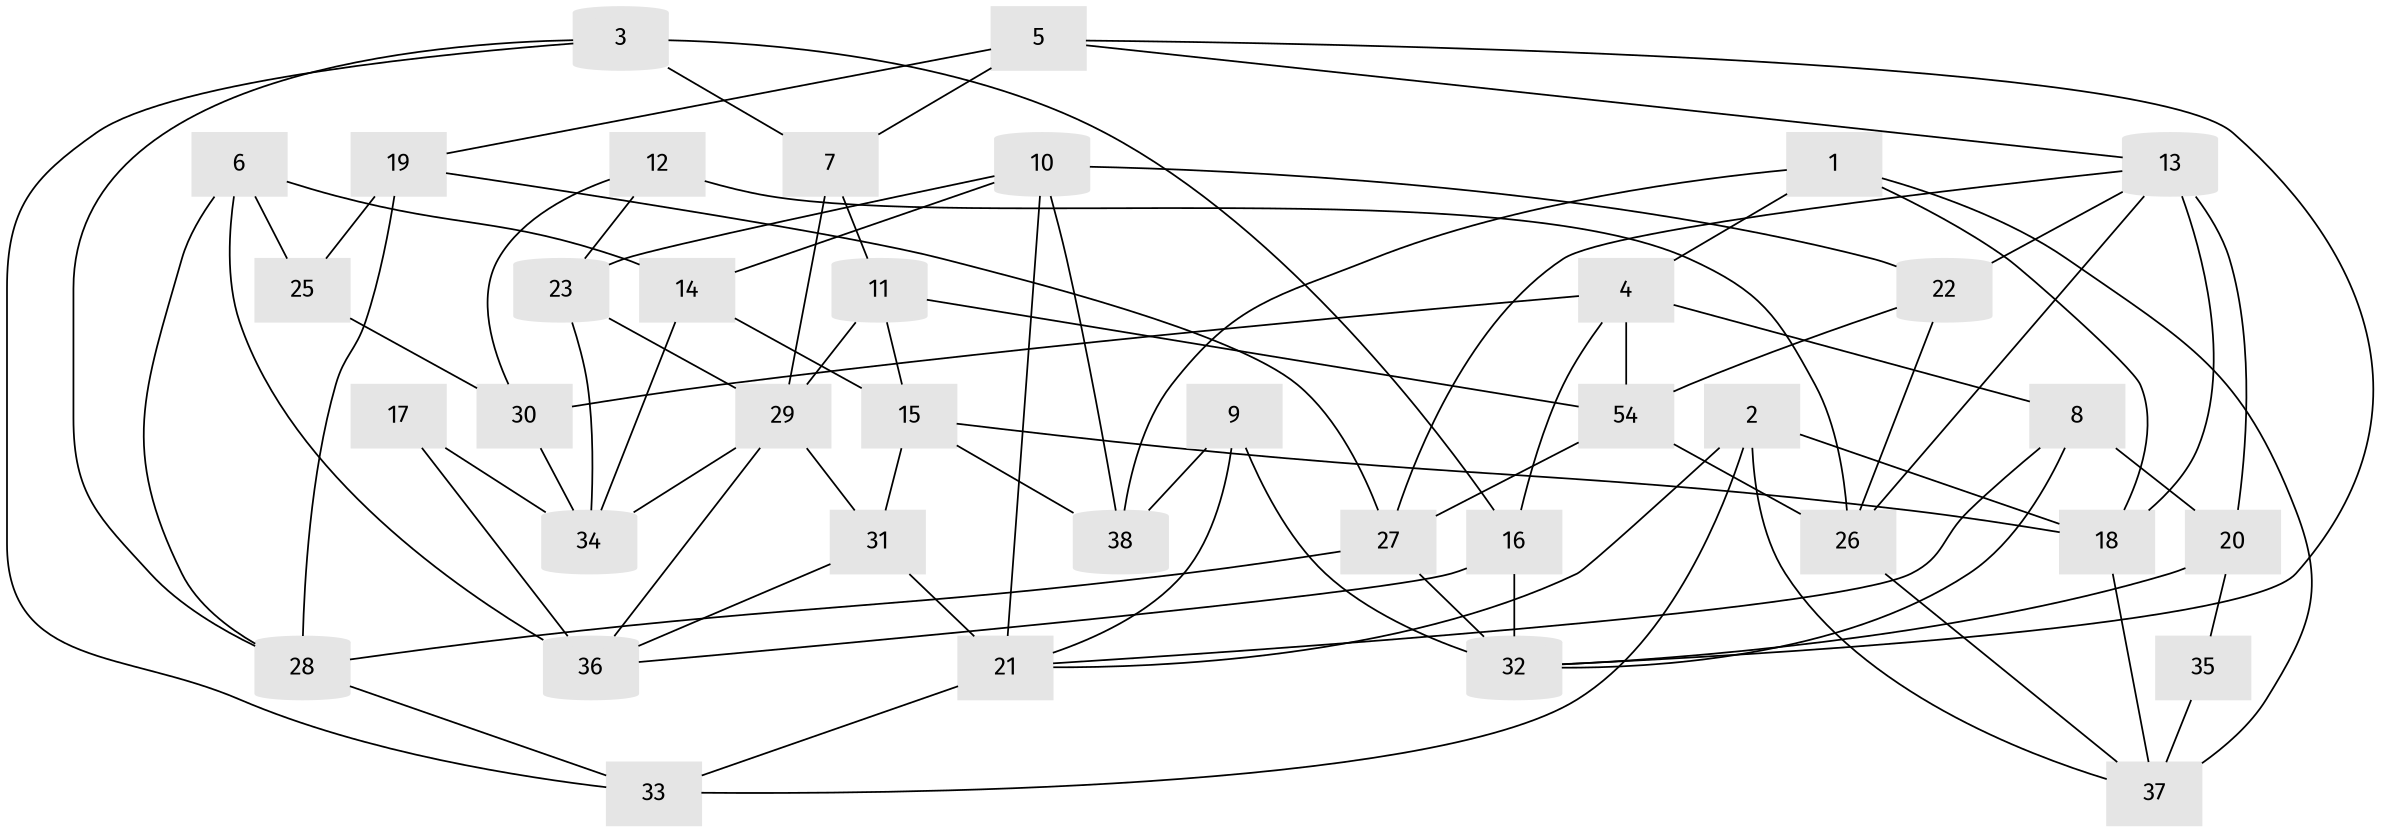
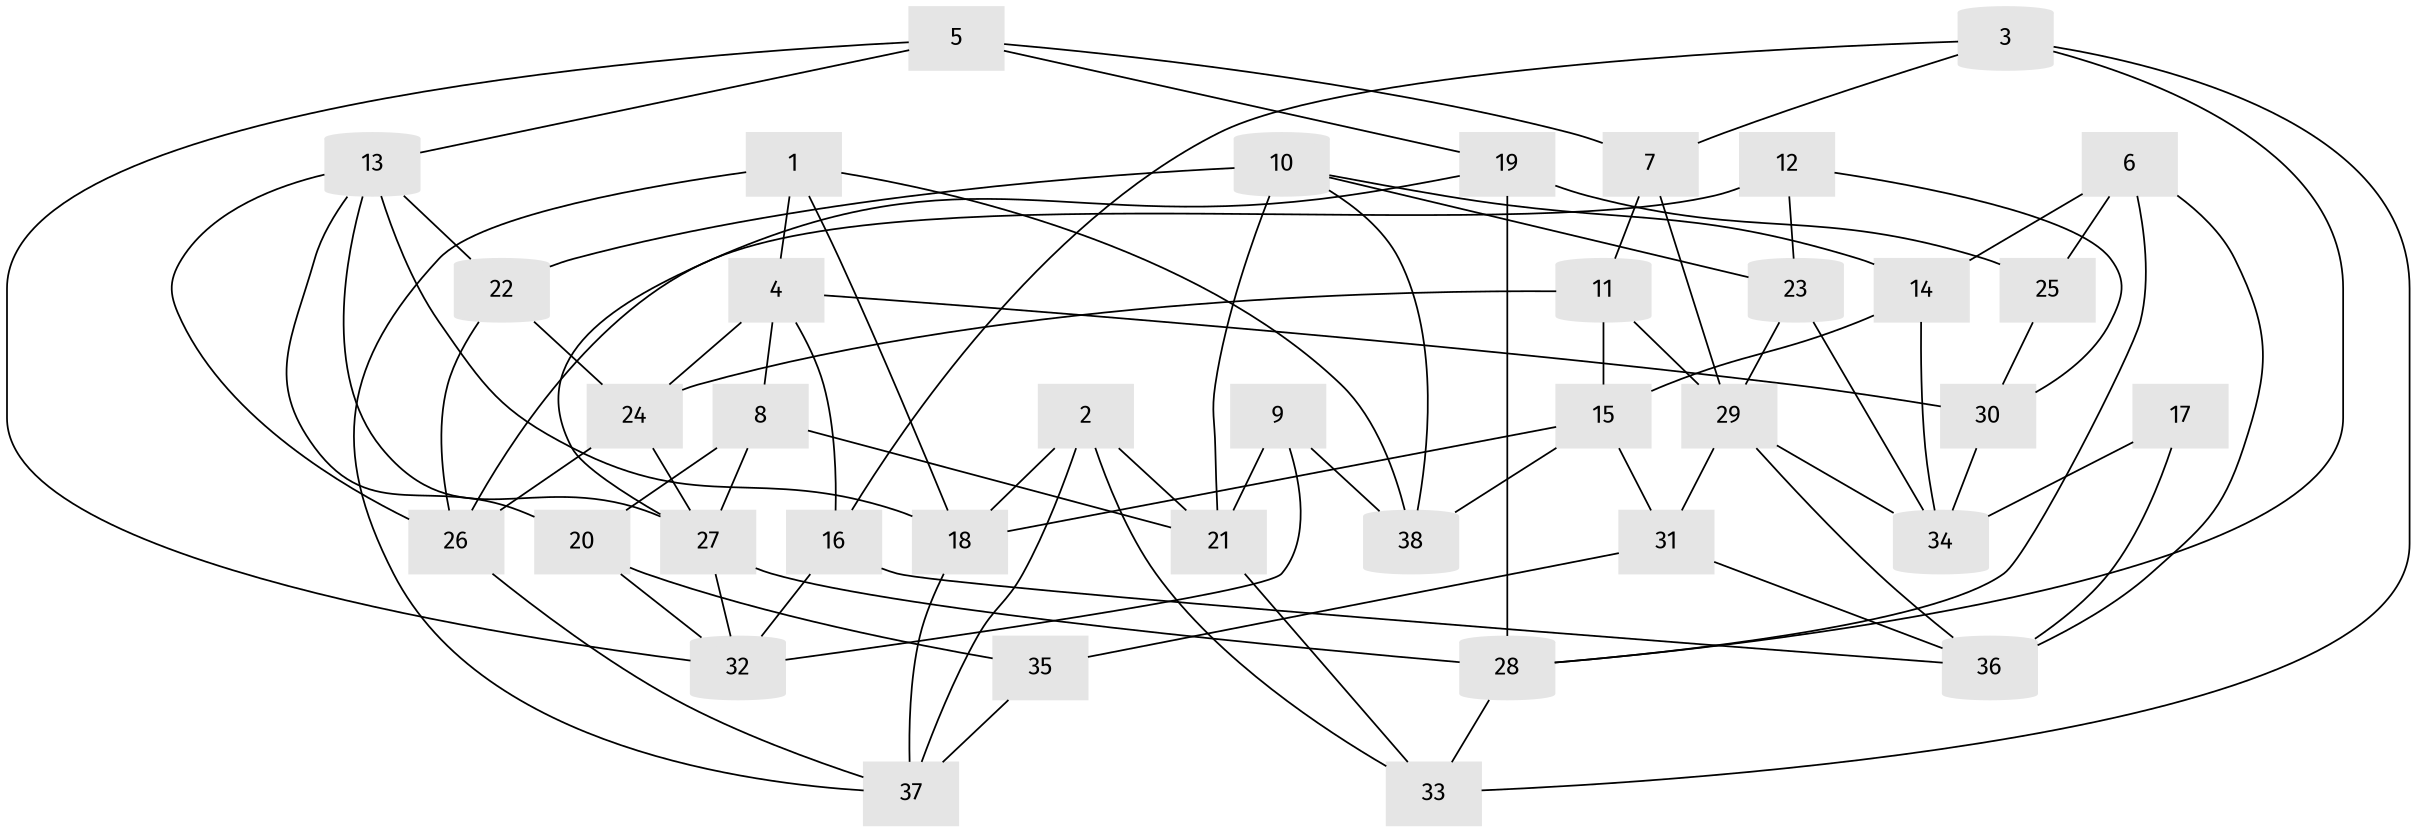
node "54": label "54" -> "24"
edge "31" -- "21": now "31" -- "35"
edge "8" -- "32": now "8" -- "27"
